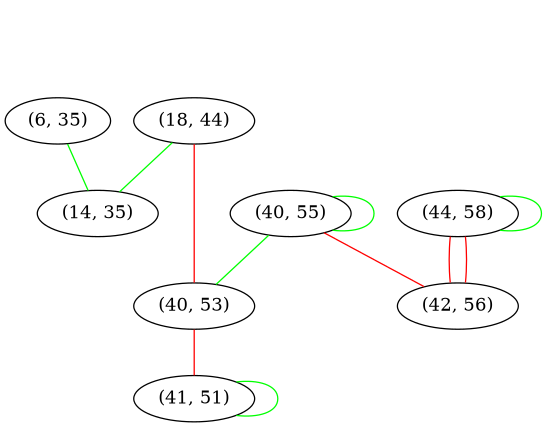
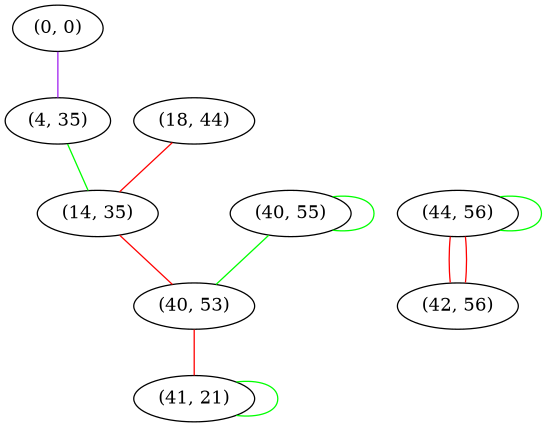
node "(0, 0)": added
node "(6, 35)": label "(6, 35)" -> "(4, 35)"
edge "(18, 44)" -- "(14, 35)": color green -> red
edge "(18, 44)" -- "(40, 53)": now "(14, 35)" -- "(40, 53)"
node "(44, 58)": label "(44, 58)" -> "(44, 56)"
edge "(40, 55)" -- "(42, 56)": removed
node "(41, 51)": label "(41, 51)" -> "(41, 21)"
